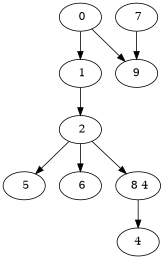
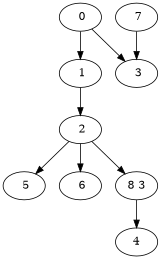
node "9": label "9" -> "3"
node "8 4": label "8 4" -> "8 3"
